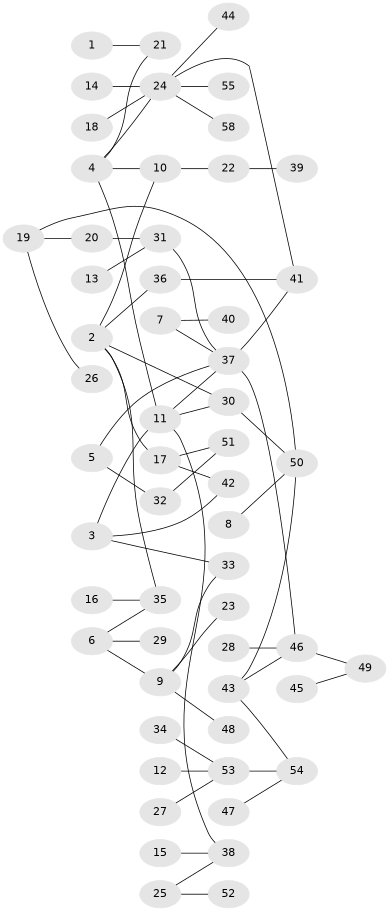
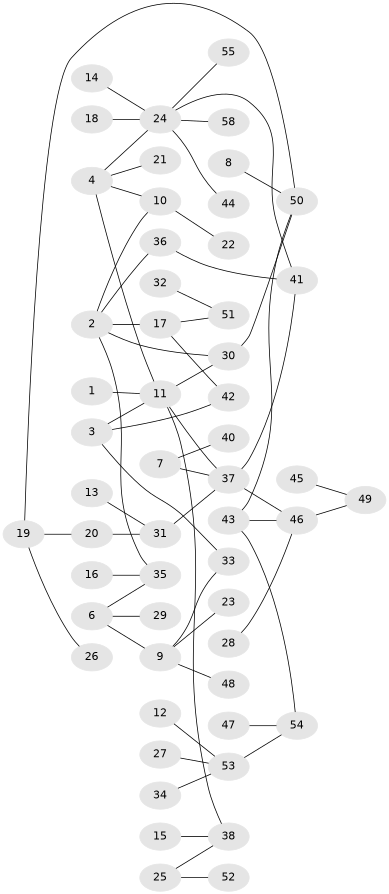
edge "1" -- "21": now "1" -- "11"
node "39": removed
node "5": removed
